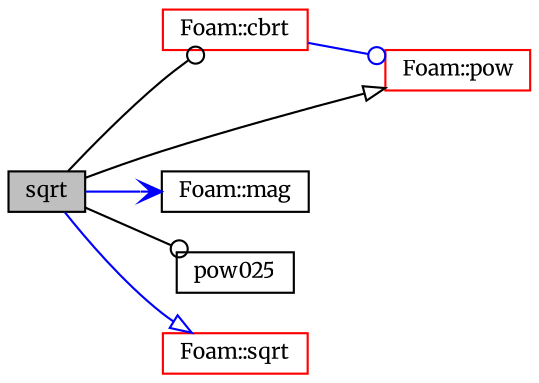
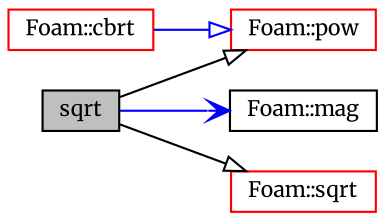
edge "Foam::cbrt" -> "Foam::pow": arrowhead odot -> onormal
edge "sqrt" -> "Foam::cbrt": removed
edge "sqrt" -> "Foam::sqrt": color blue -> black
node "pow025": removed
